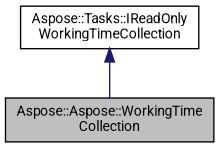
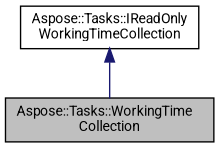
node "Aspose::Aspose::WorkingTime Collection": label "Aspose::Aspose::WorkingTime Collection" -> "Aspose::Tasks::WorkingTime Collection"
